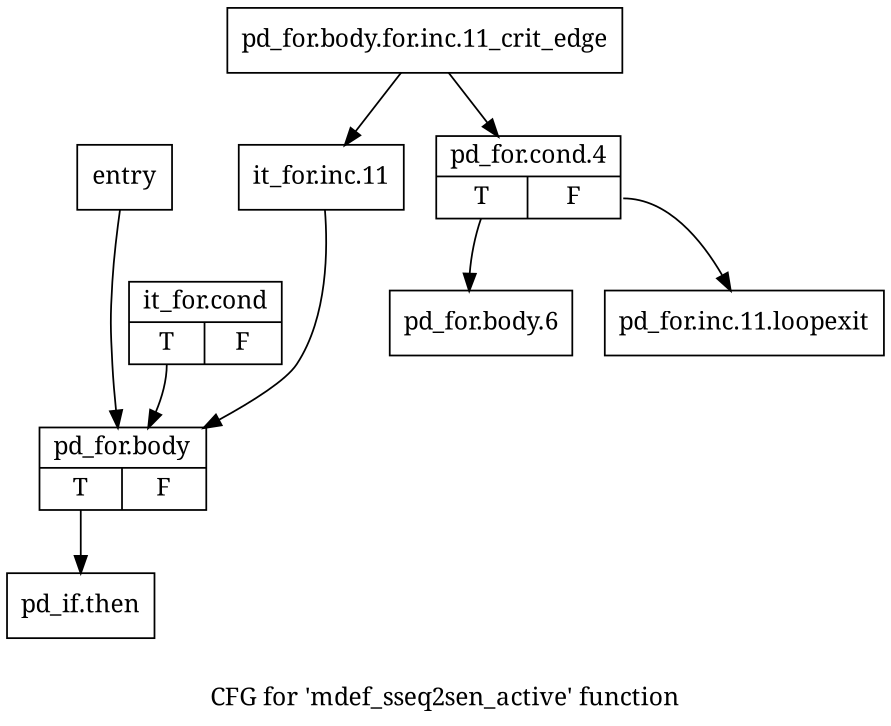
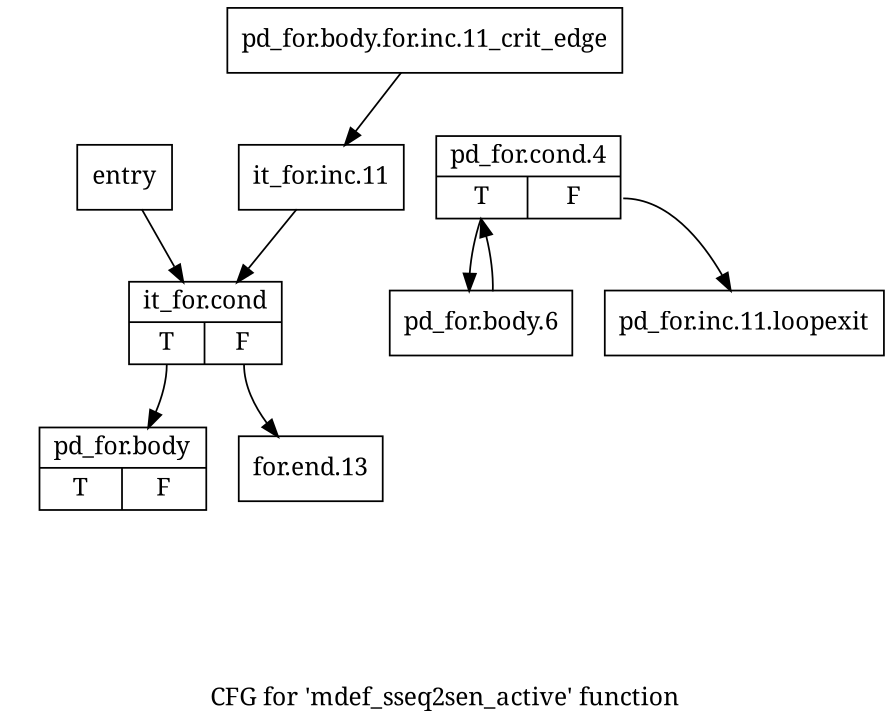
edge "pd_for.body.for.inc.11_crit_edge" -> "pd_for.cond.4": now "pd_for.body.6" -> "pd_for.cond.4"
edge "entry" -> "pd_for.body": now "entry" -> "it_for.cond"
edge "it_for.inc.11" -> "pd_for.body": now "it_for.inc.11" -> "it_for.cond"
node "for.end.13": added
node "pd_if.then": removed
